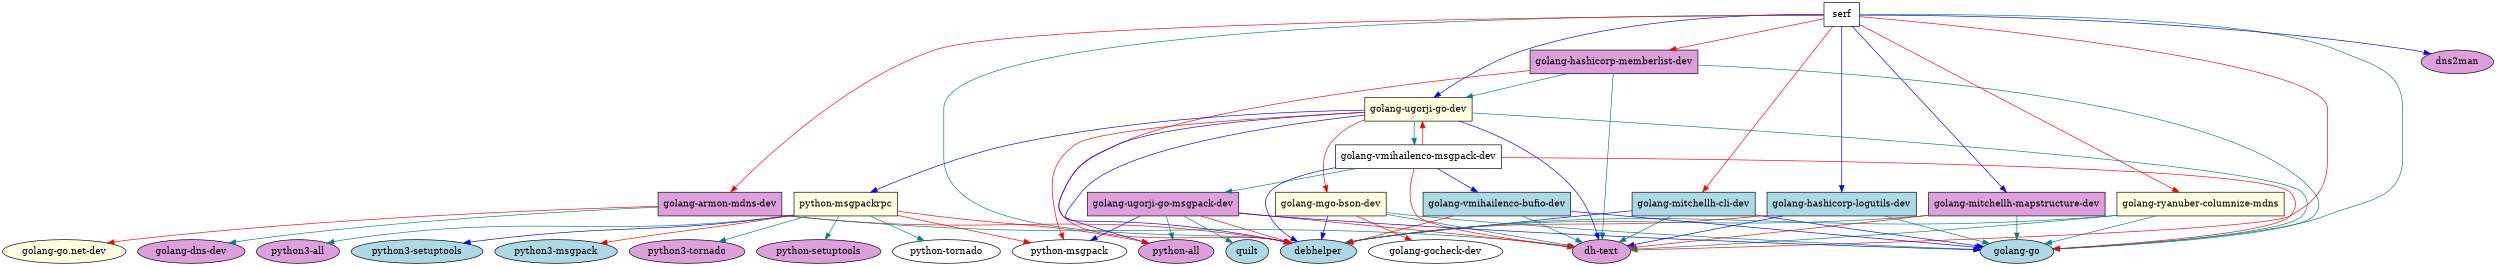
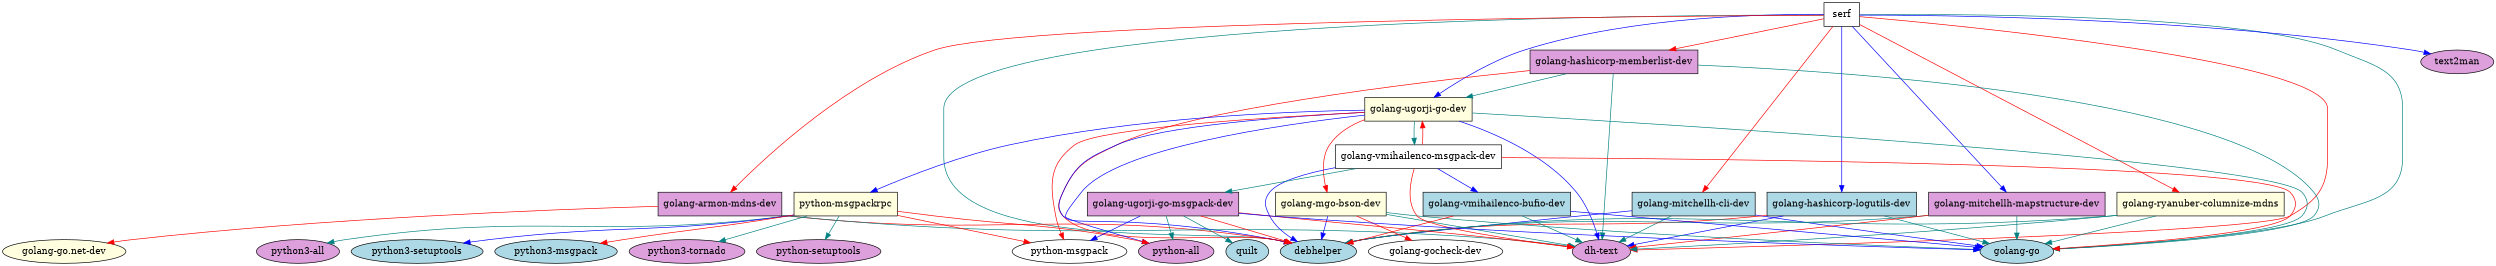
node "dns2man": label "dns2man" -> "text2man"
node "golang-dns-dev": removed
node "python-tornado": removed
